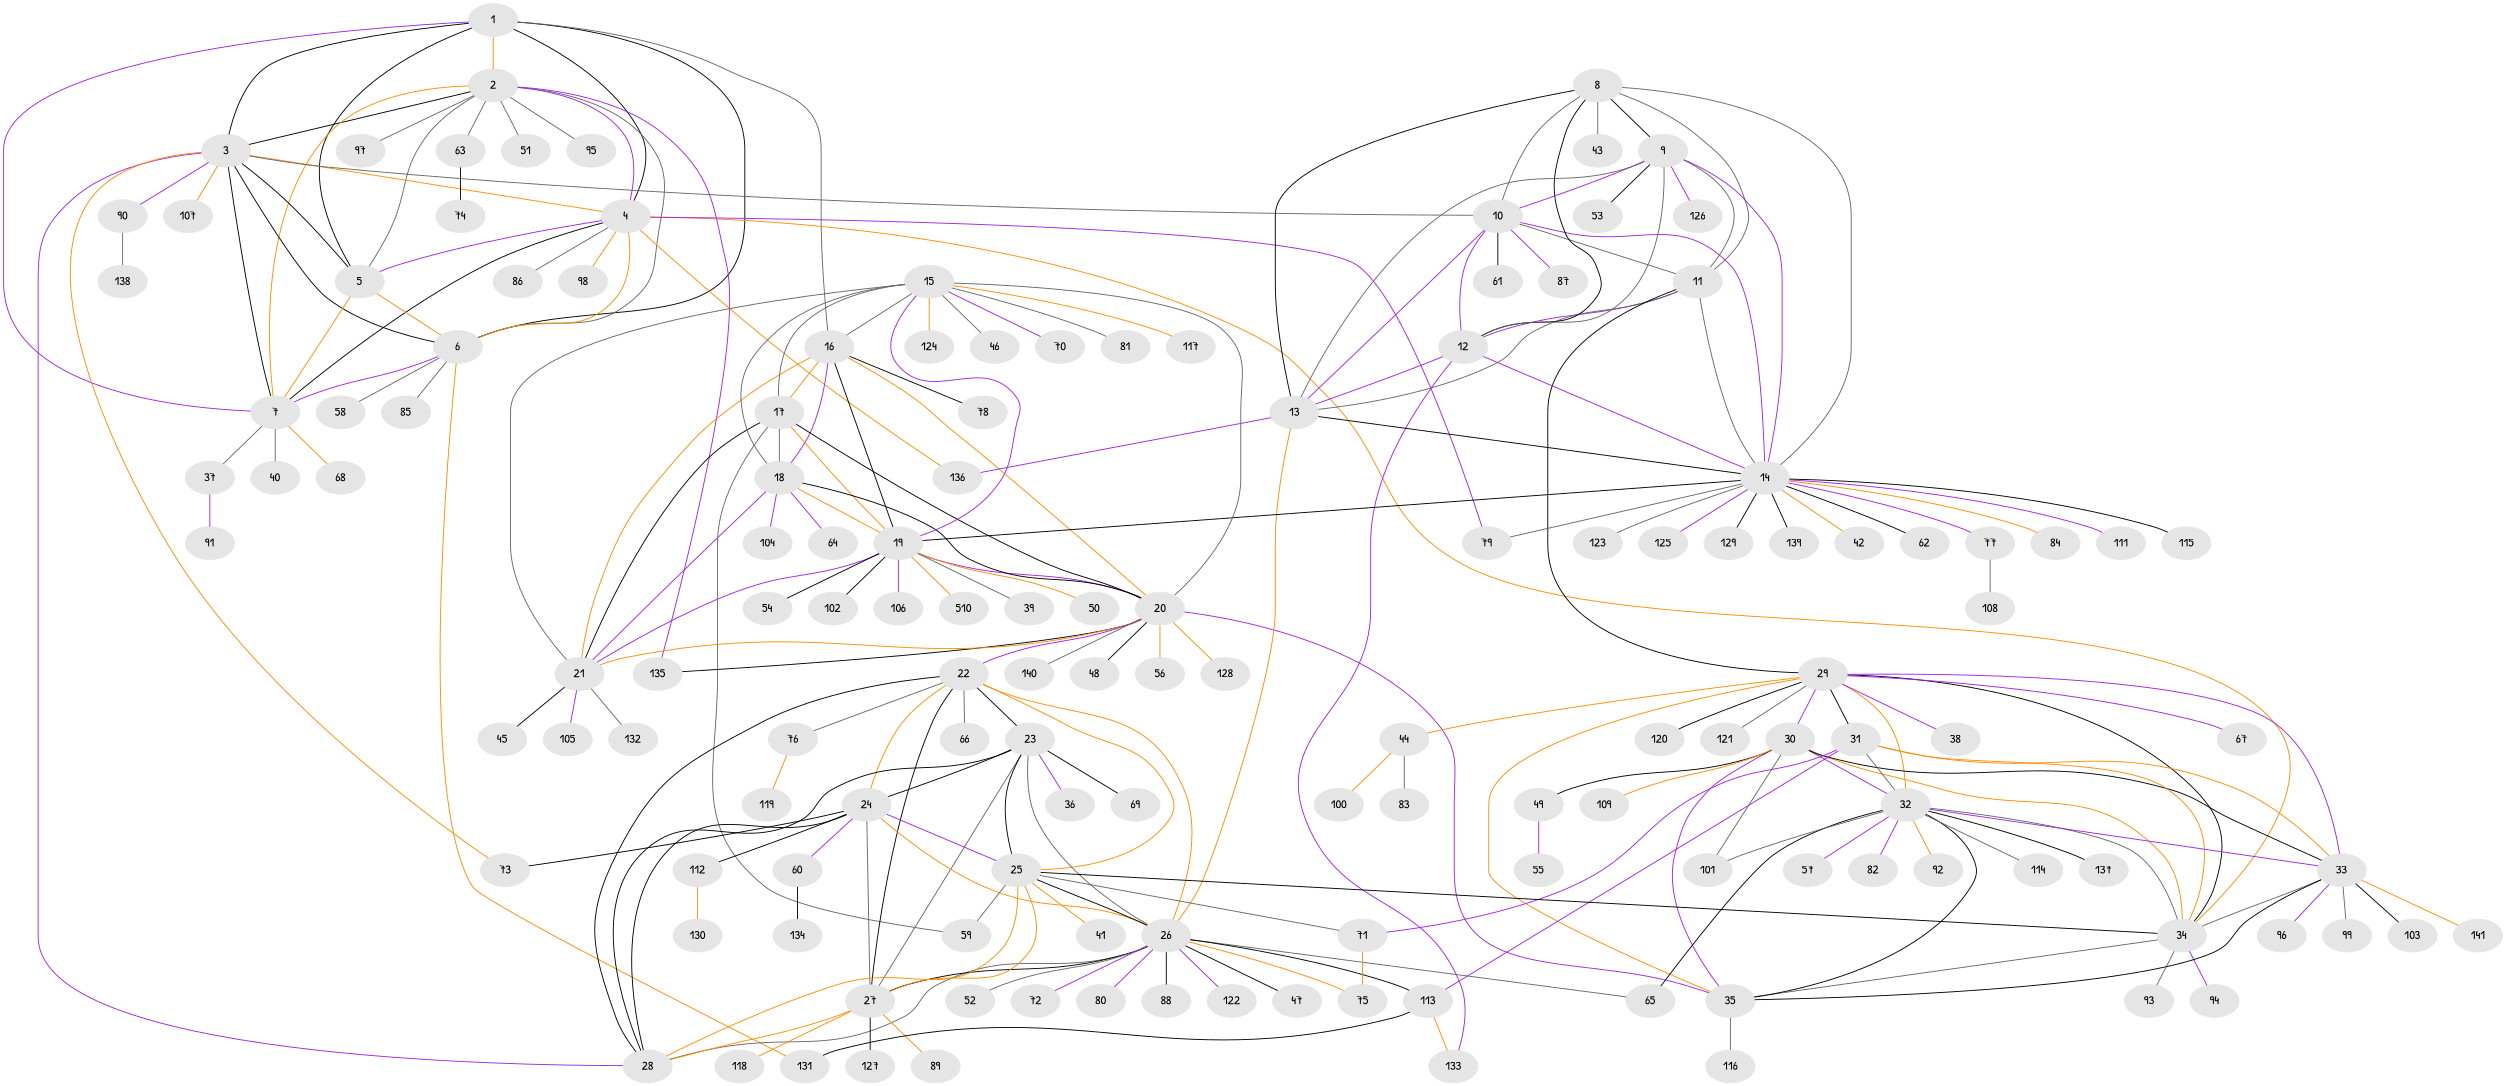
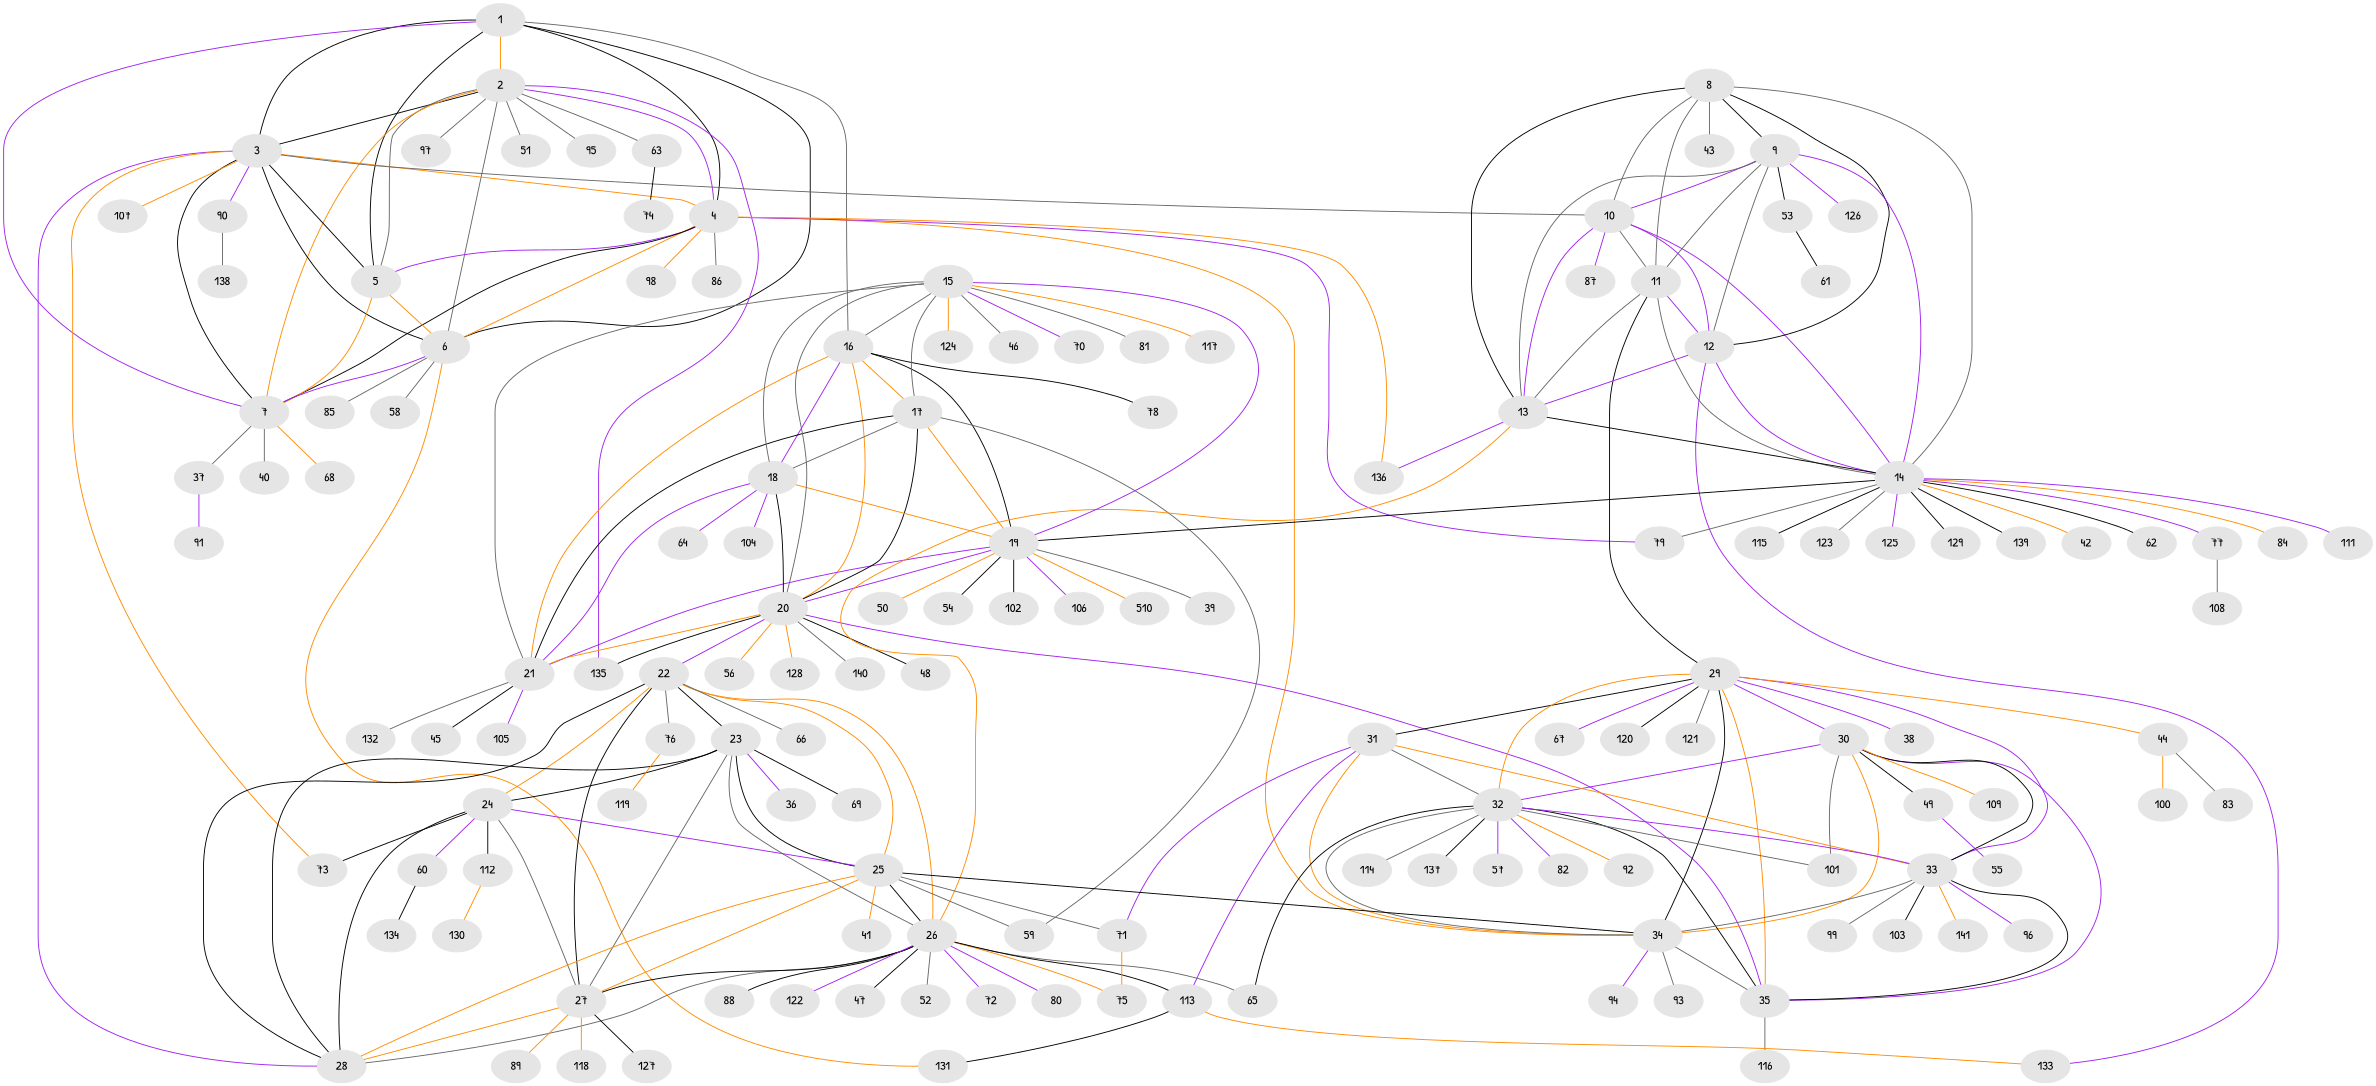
edge "10" -- "61": now "53" -- "61"
edge "24" -- "26": removed
